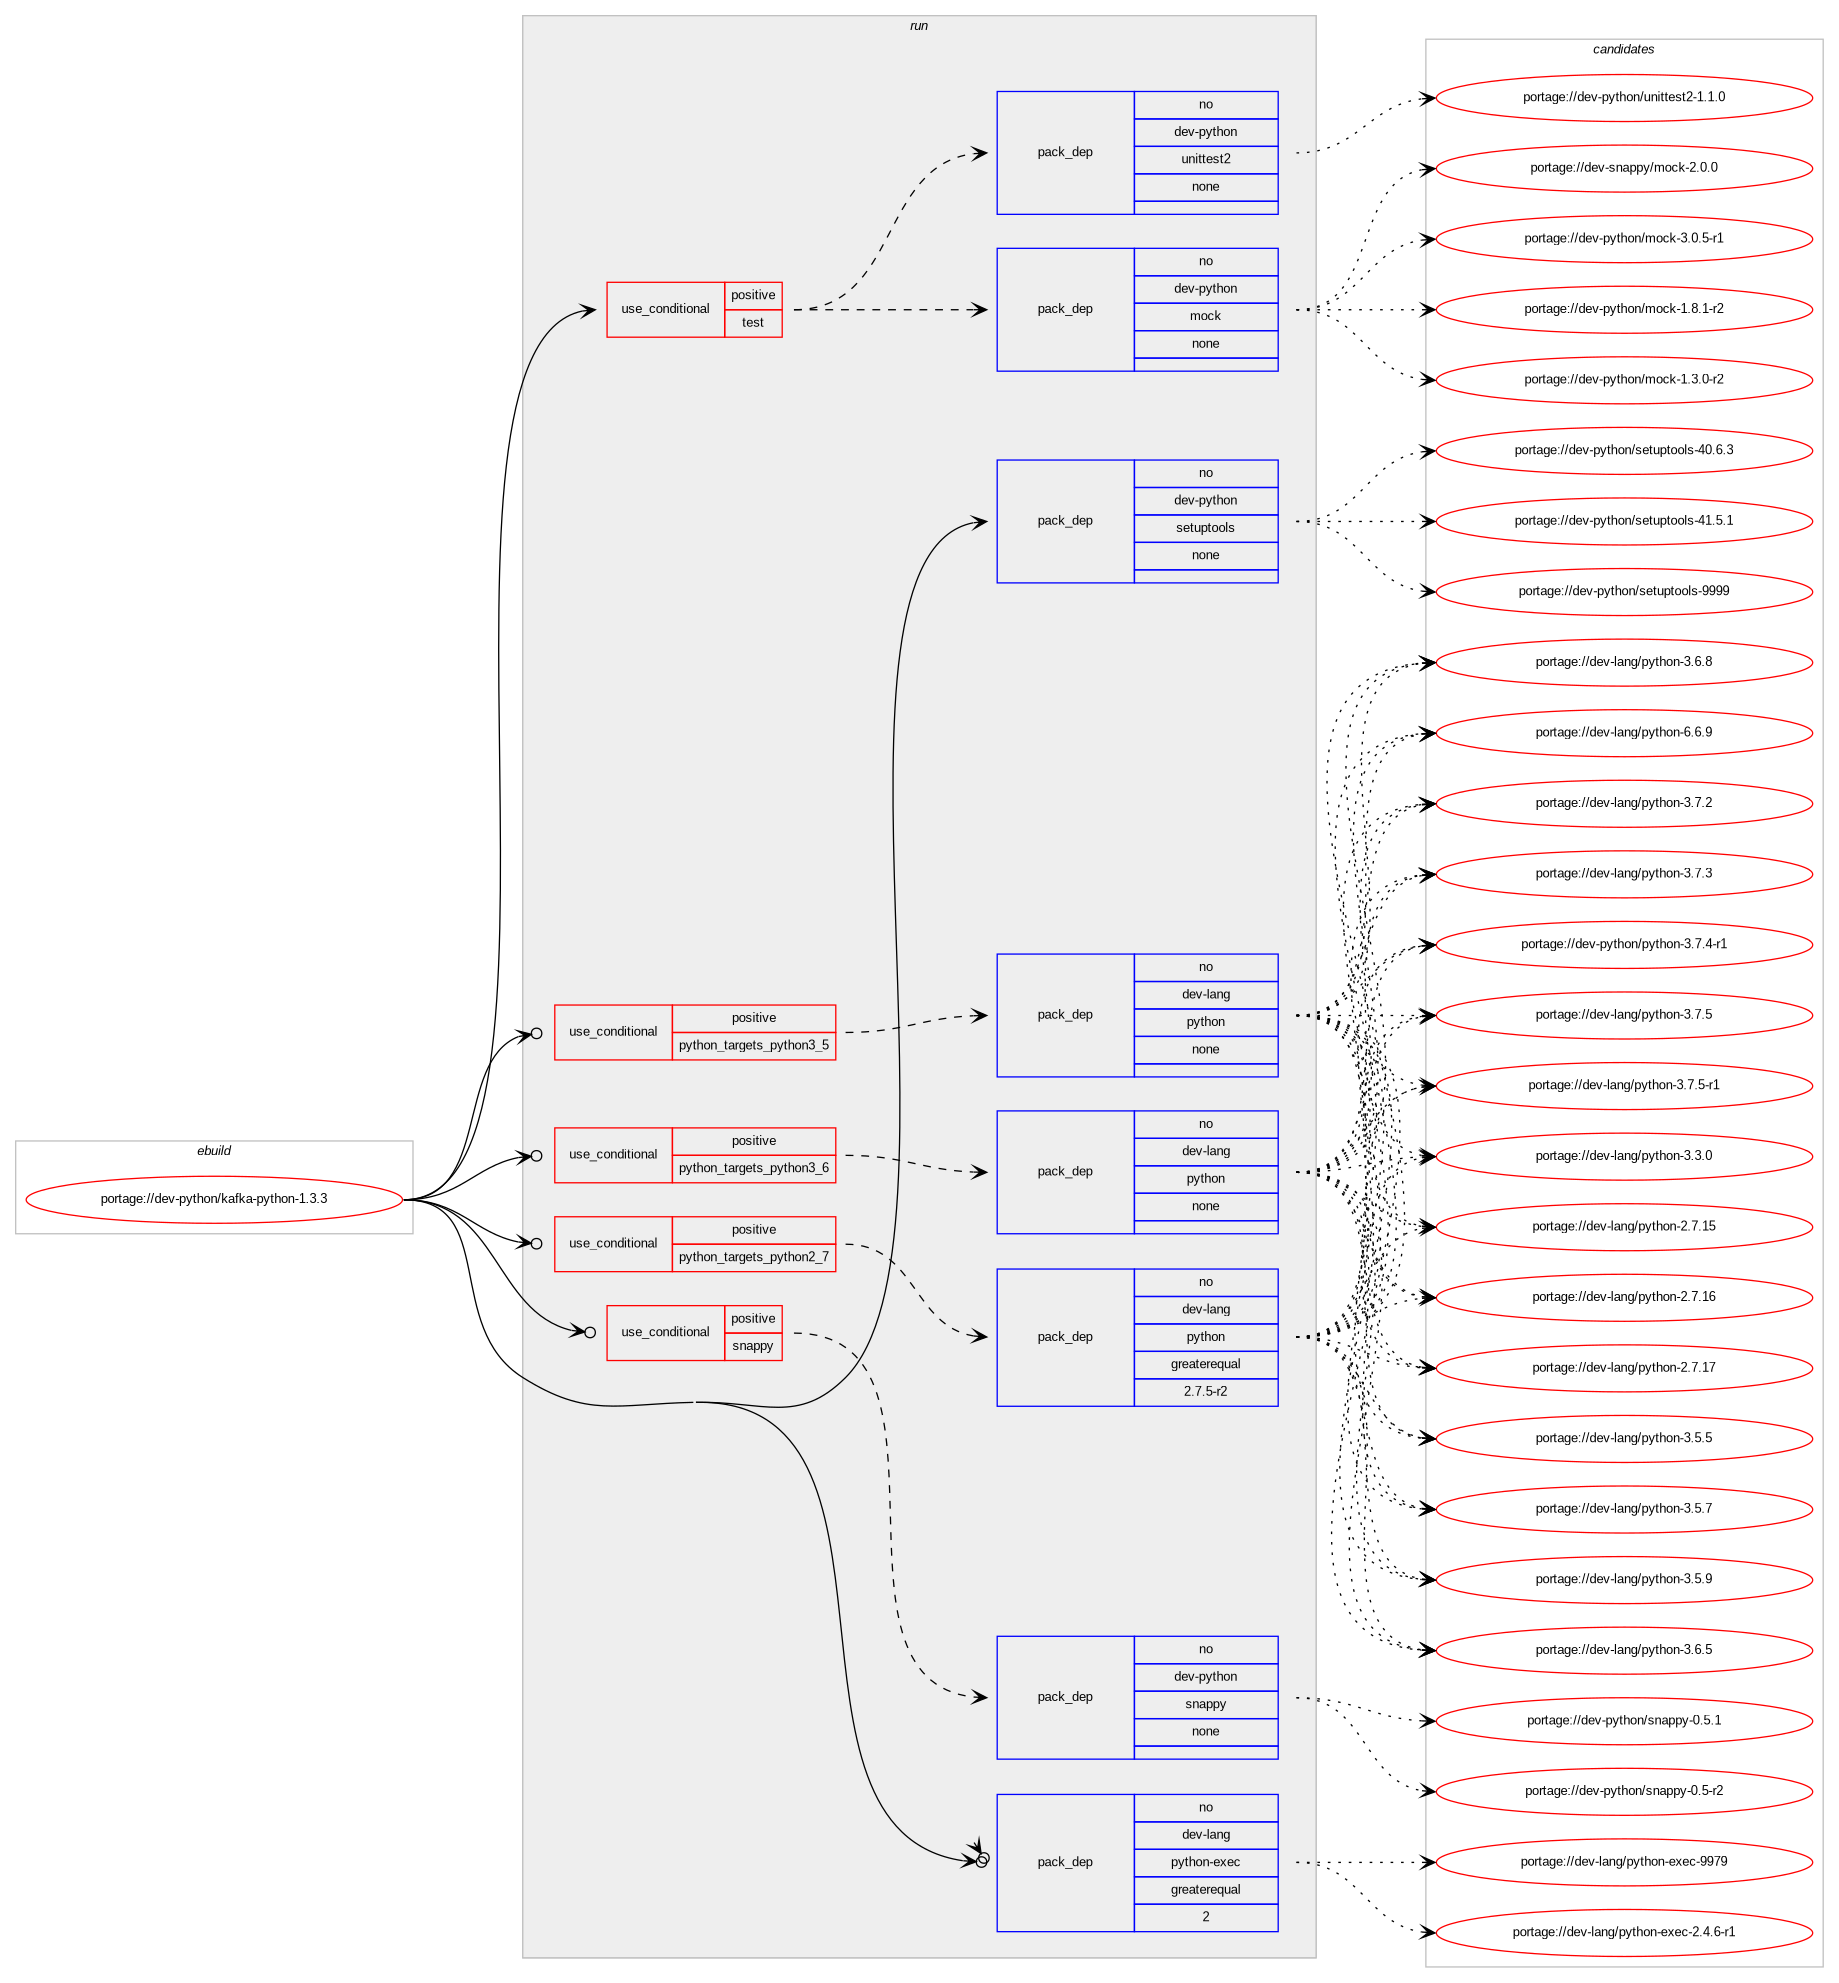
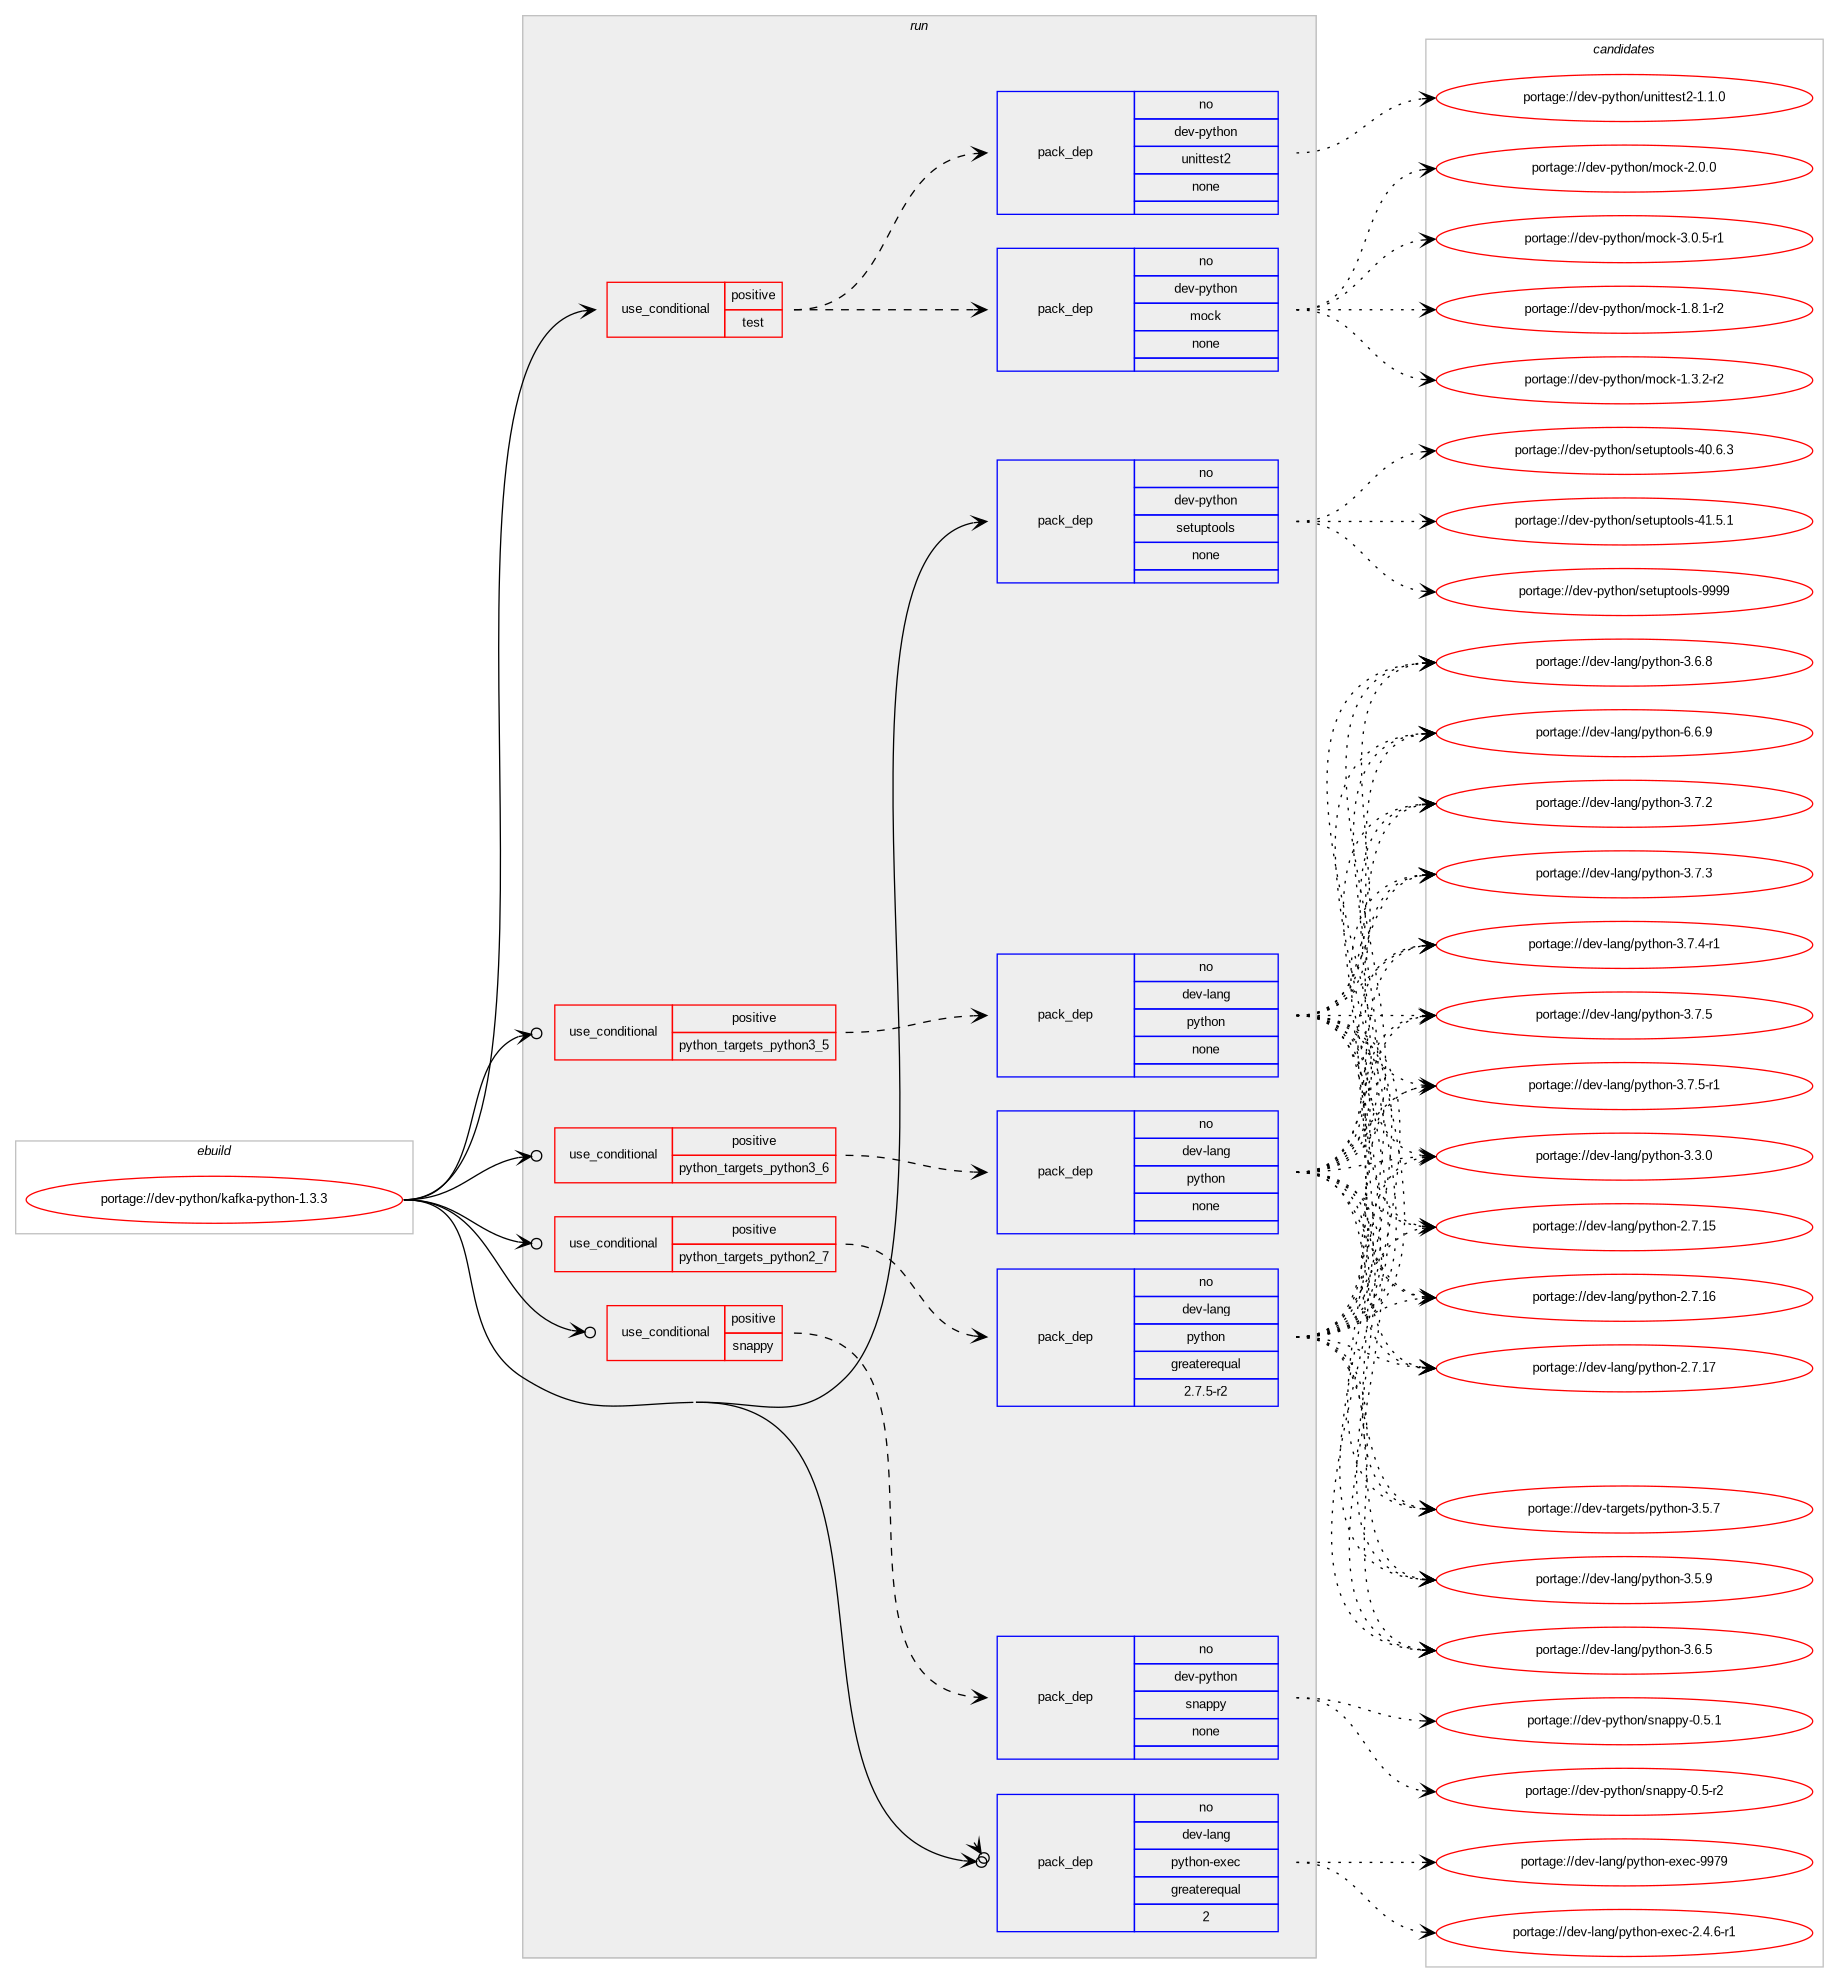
node "portage://dev-snappy/mock-2.0.0": label "portage://dev-snappy/mock-2.0.0" -> "portage://dev-python/mock-2.0.0"
node "portage://dev-python/mock-1.3.0-r2": label "portage://dev-python/mock-1.3.0-r2" -> "portage://dev-python/mock-1.3.2-r2"
node "portage://dev-python/python-3.7.4-r1": label "portage://dev-python/python-3.7.4-r1" -> "portage://dev-lang/python-3.7.4-r1"
node "portage://dev-lang/python-3.5.5": removed
node "portage://dev-lang/python-3.5.7": label "portage://dev-lang/python-3.5.7" -> "portage://dev-targets/python-3.5.7"
